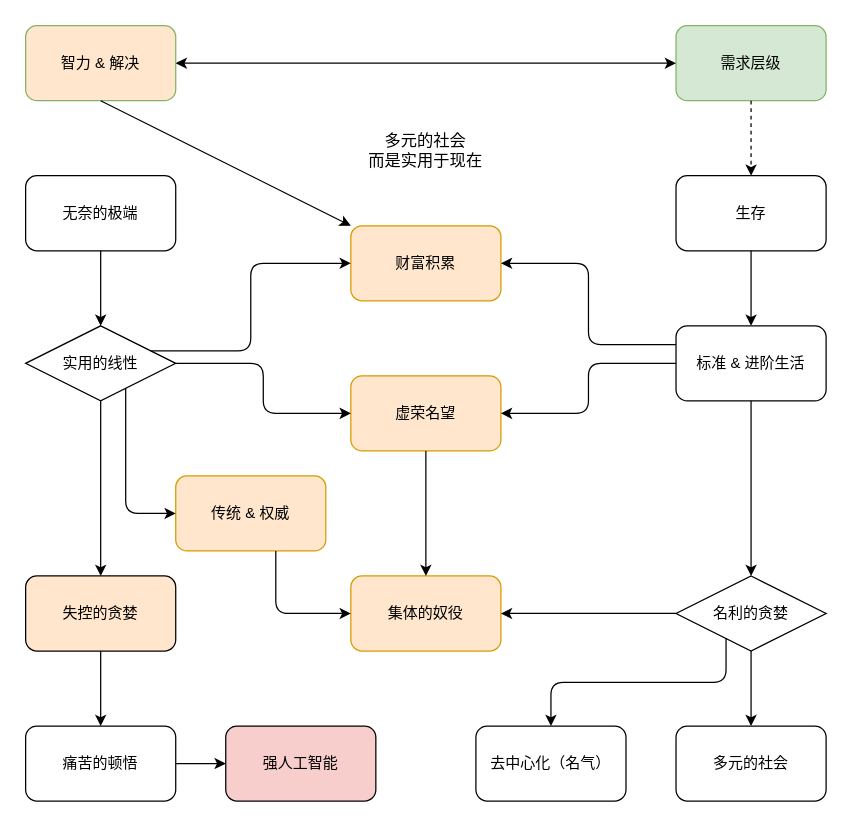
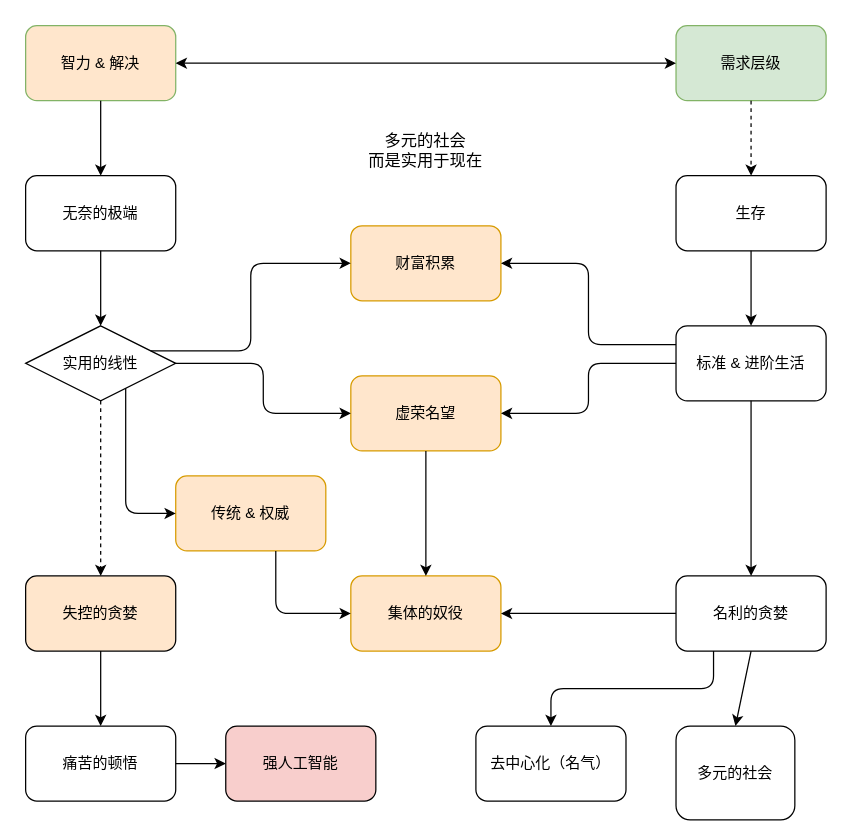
edge "智力 & 解决" -> "财富积累": now "智力 & 解决" -> "无奈的极端"
edge "实用的线性" -> "失控的贪婪": style solid -> dashed
node "名利的贪婪": shape diamond -> rounded rectangle
node "多元的社会": size 150x75 -> 119x94
